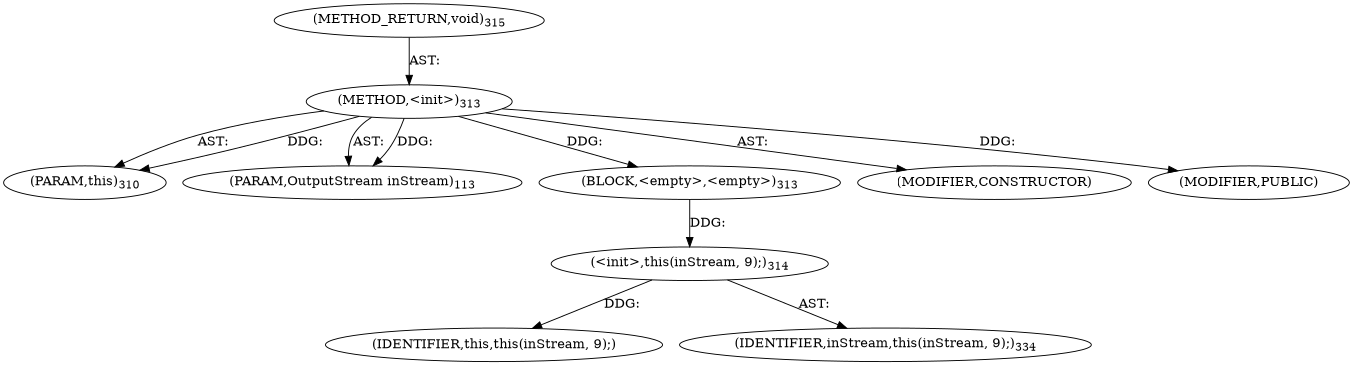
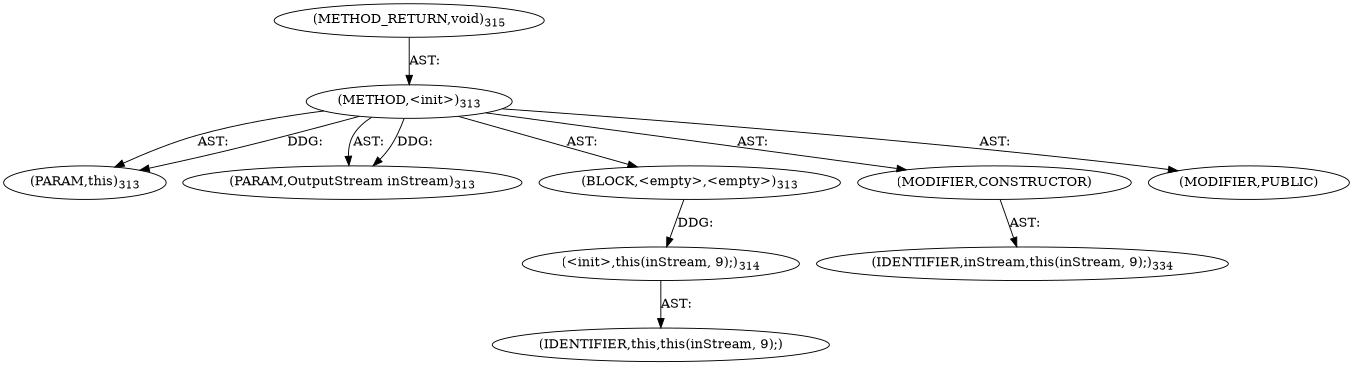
edge "(METHOD,<init>)" -> "(BLOCK,<empty>,<empty>)": label "DDG: " -> "AST: "
edge "(METHOD,<init>)" -> "(MODIFIER,PUBLIC)": label "DDG: " -> "AST: "
node "(PARAM,this)": text "310" -> "313"
node "(PARAM,OutputStream inStream)": text "113" -> "313"
edge "(<init>,this(inStream, 9);)" -> "(IDENTIFIER,inStream,this(inStream, 9);)": now "(MODIFIER,CONSTRUCTOR)" -> "(IDENTIFIER,inStream,this(inStream, 9);)"
edge "(<init>,this(inStream, 9);)" -> "(IDENTIFIER,this,this(inStream, 9);)": label "DDG: " -> "AST: "
